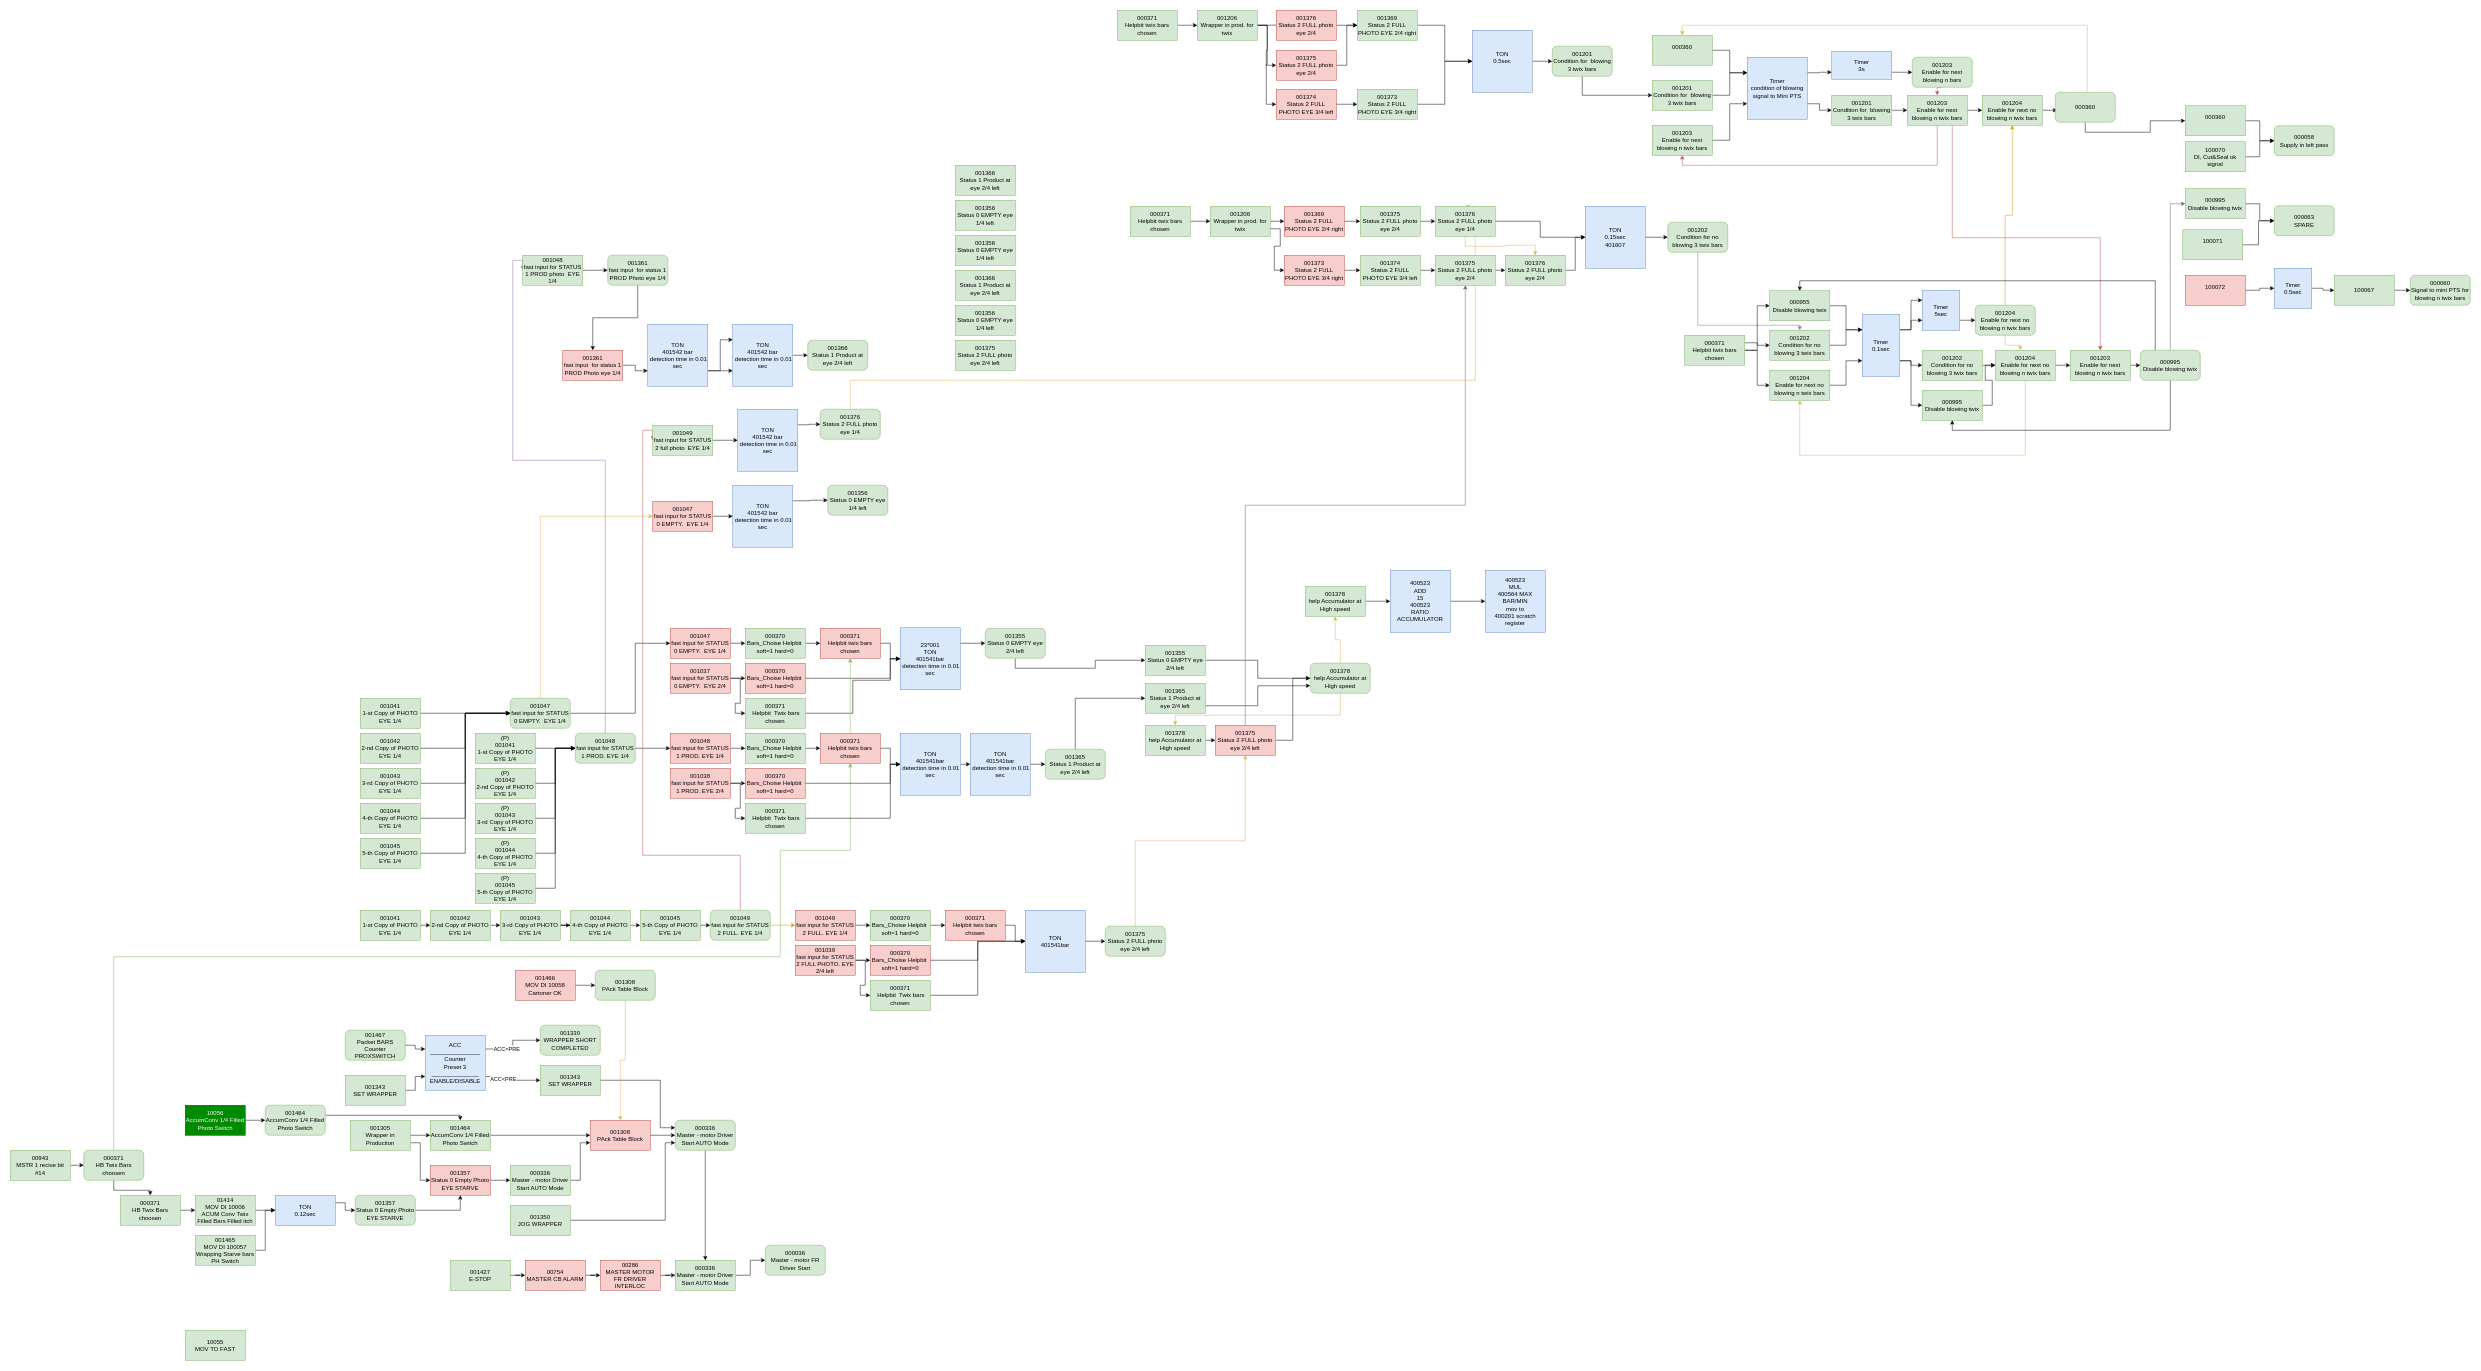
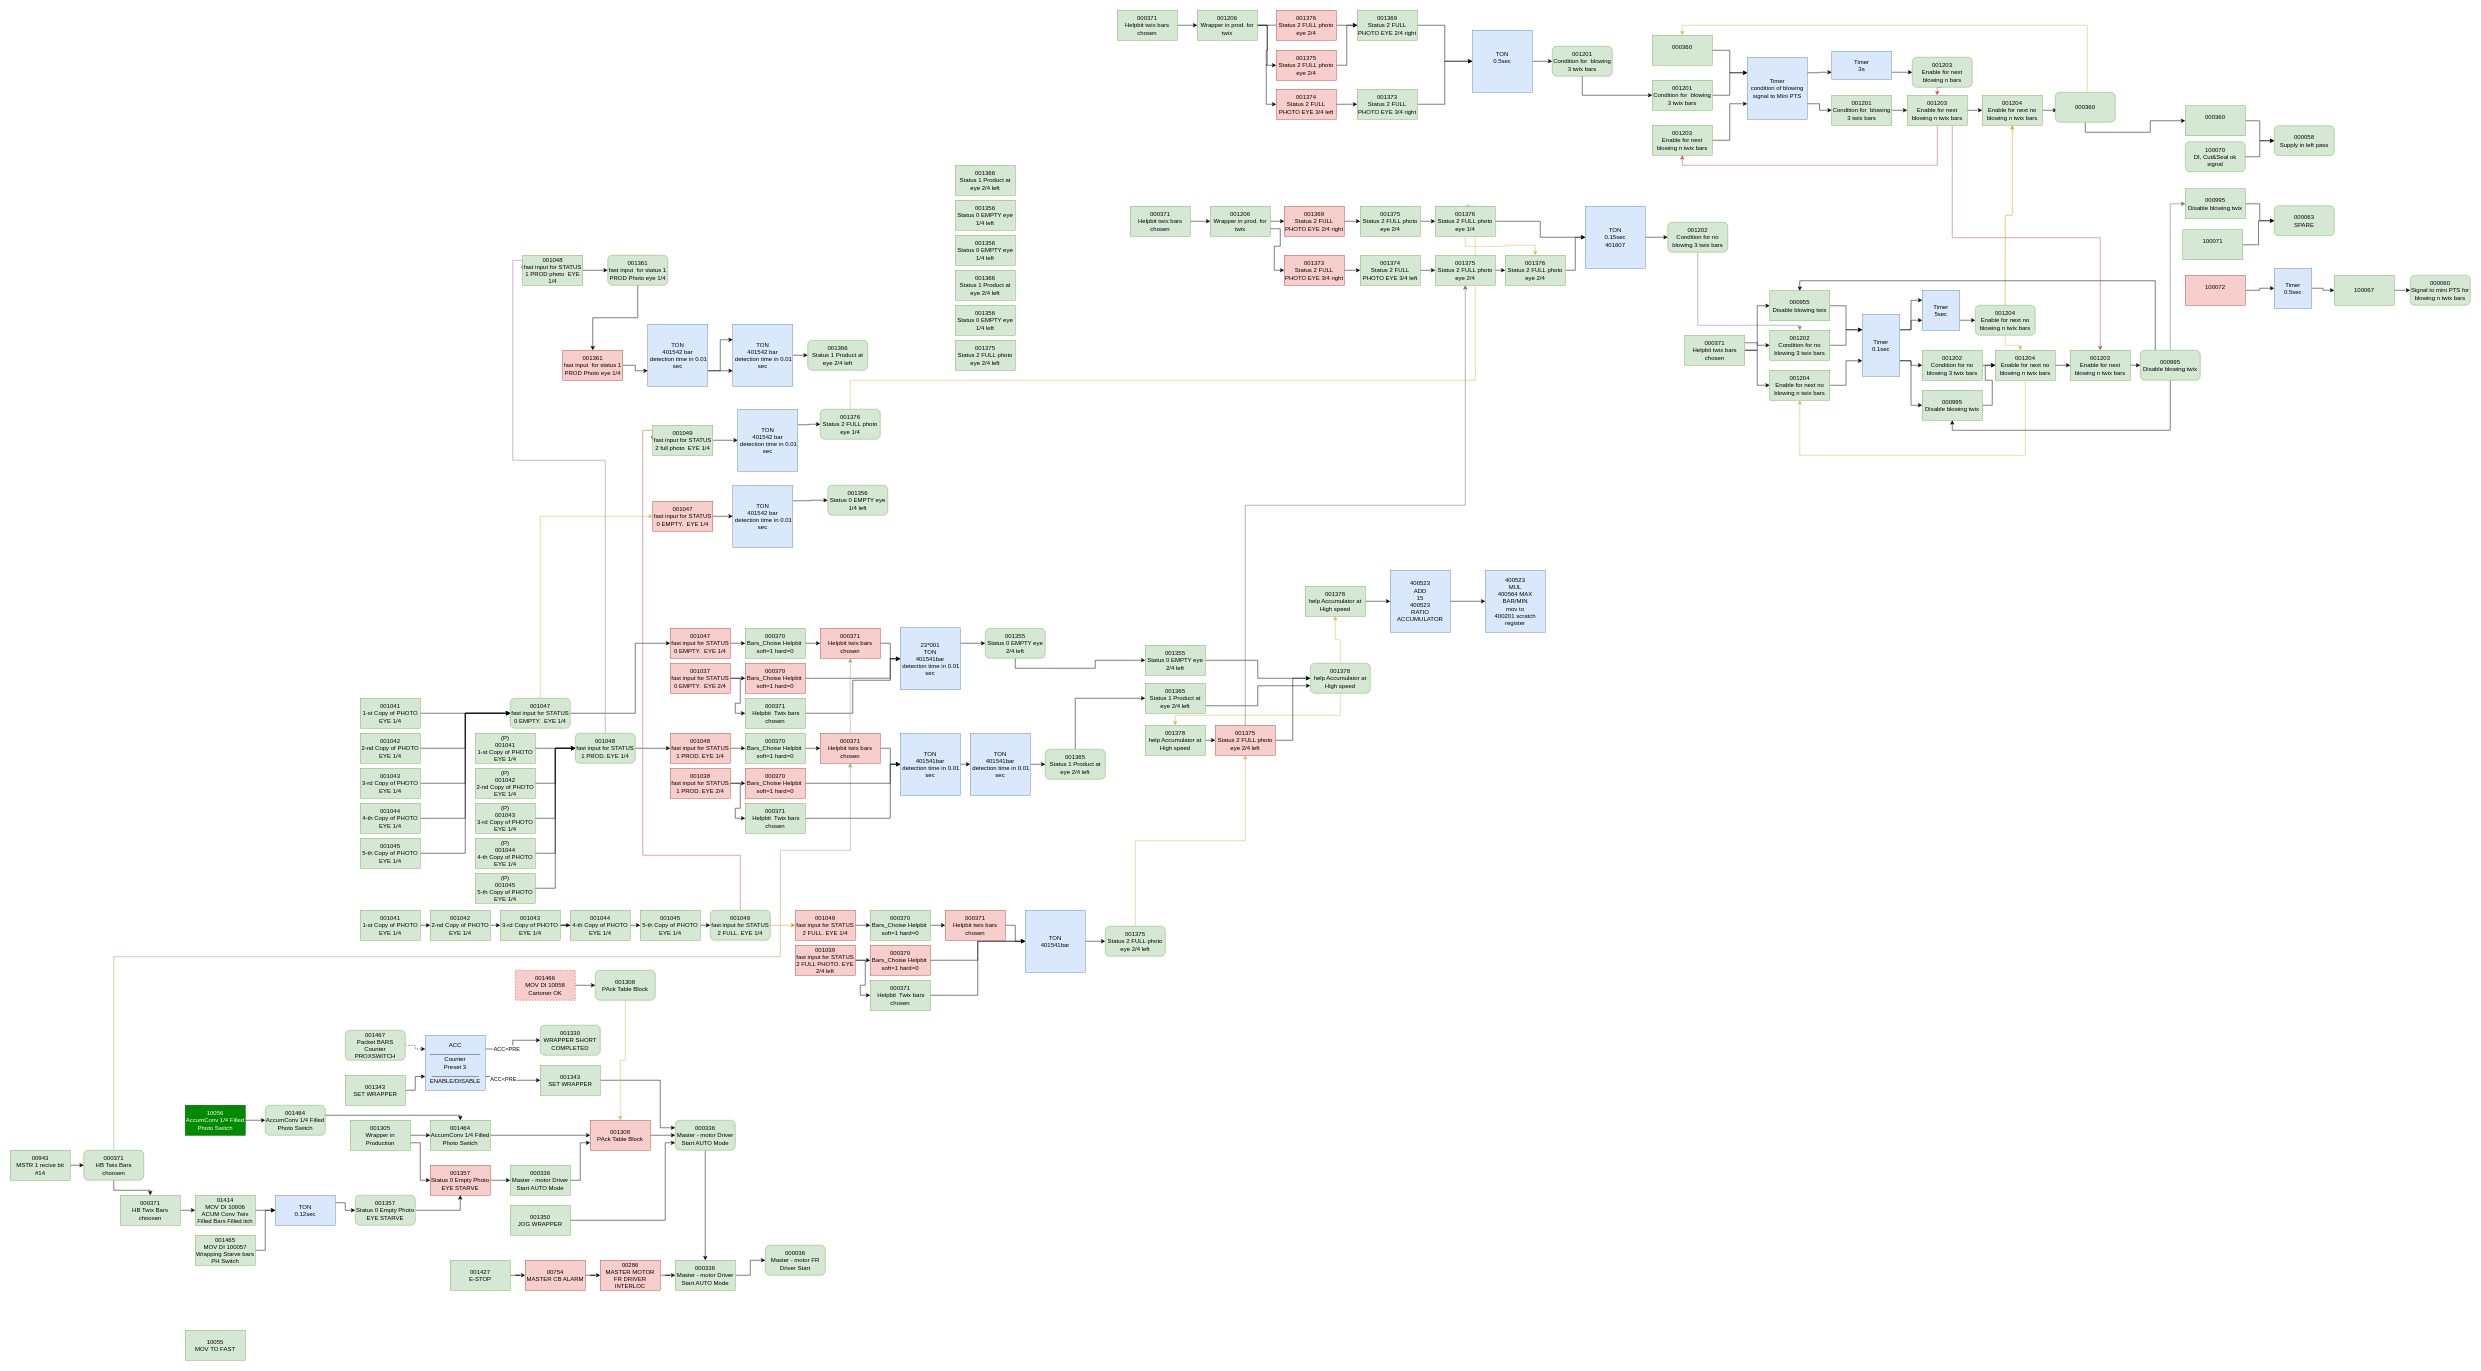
node "100070 DI, Cut&Seal ok signal": shape rectangle -> rounded rectangle
node "001466 MOV DI 10058 Cartoner OK": style solid -> dashed
edge "001467 Packet BARS Counter PROXSWITCH" -> "ACC _______________ Counter Preset 3 ______________ ENABLE/DISABLE": style solid -> dashed
